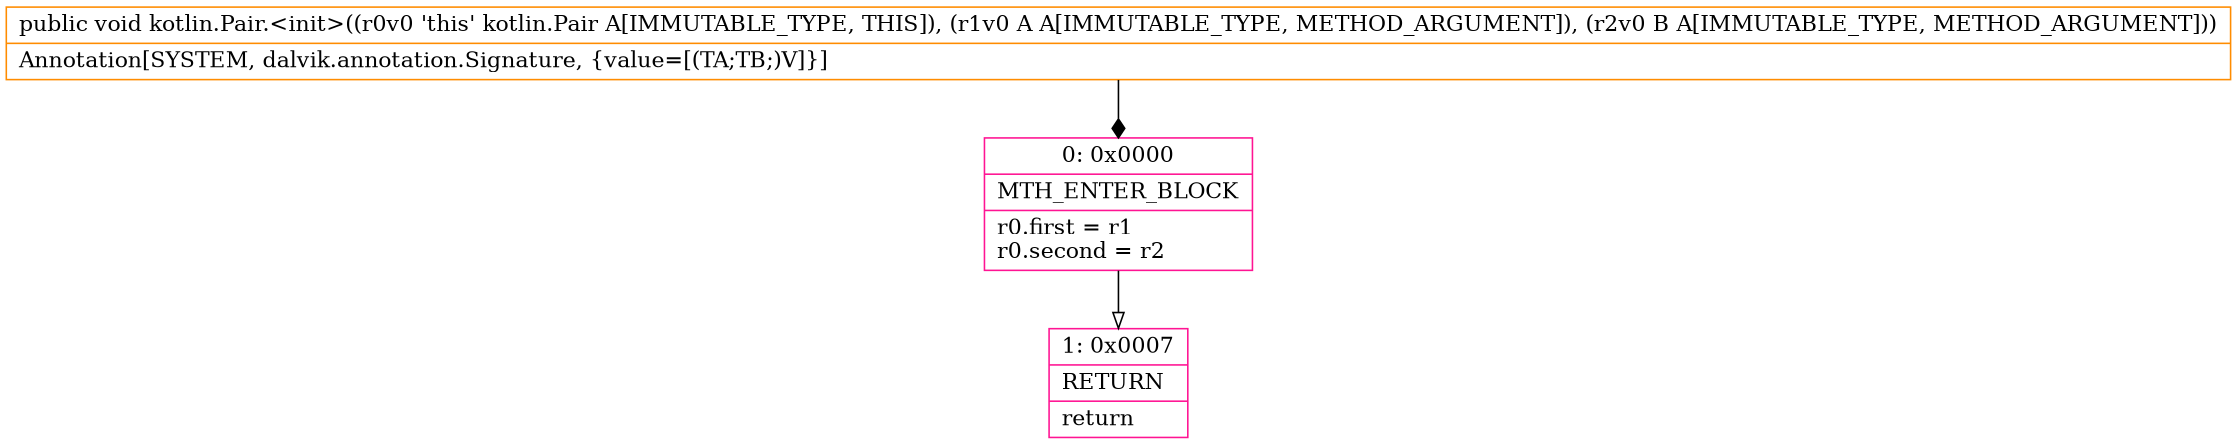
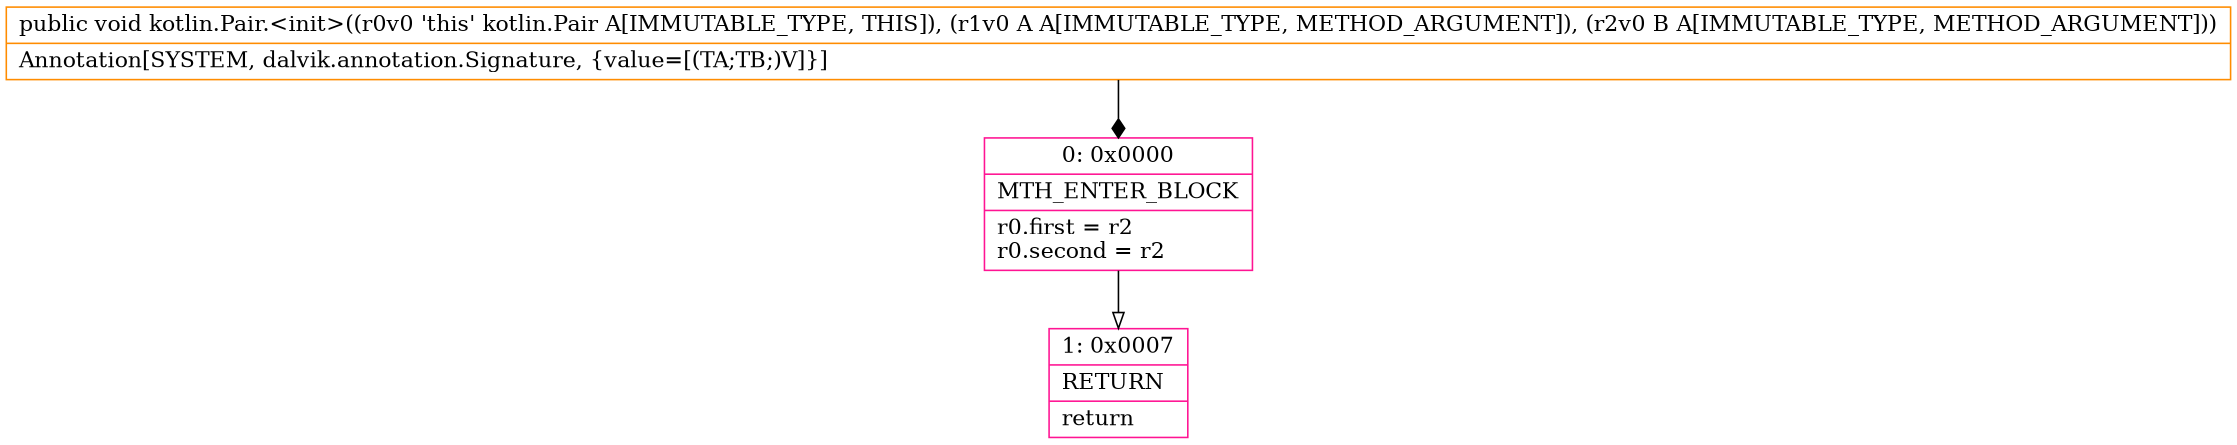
node "0: 0x0000": text "r0.first = r1" -> "r0.first = r2"
